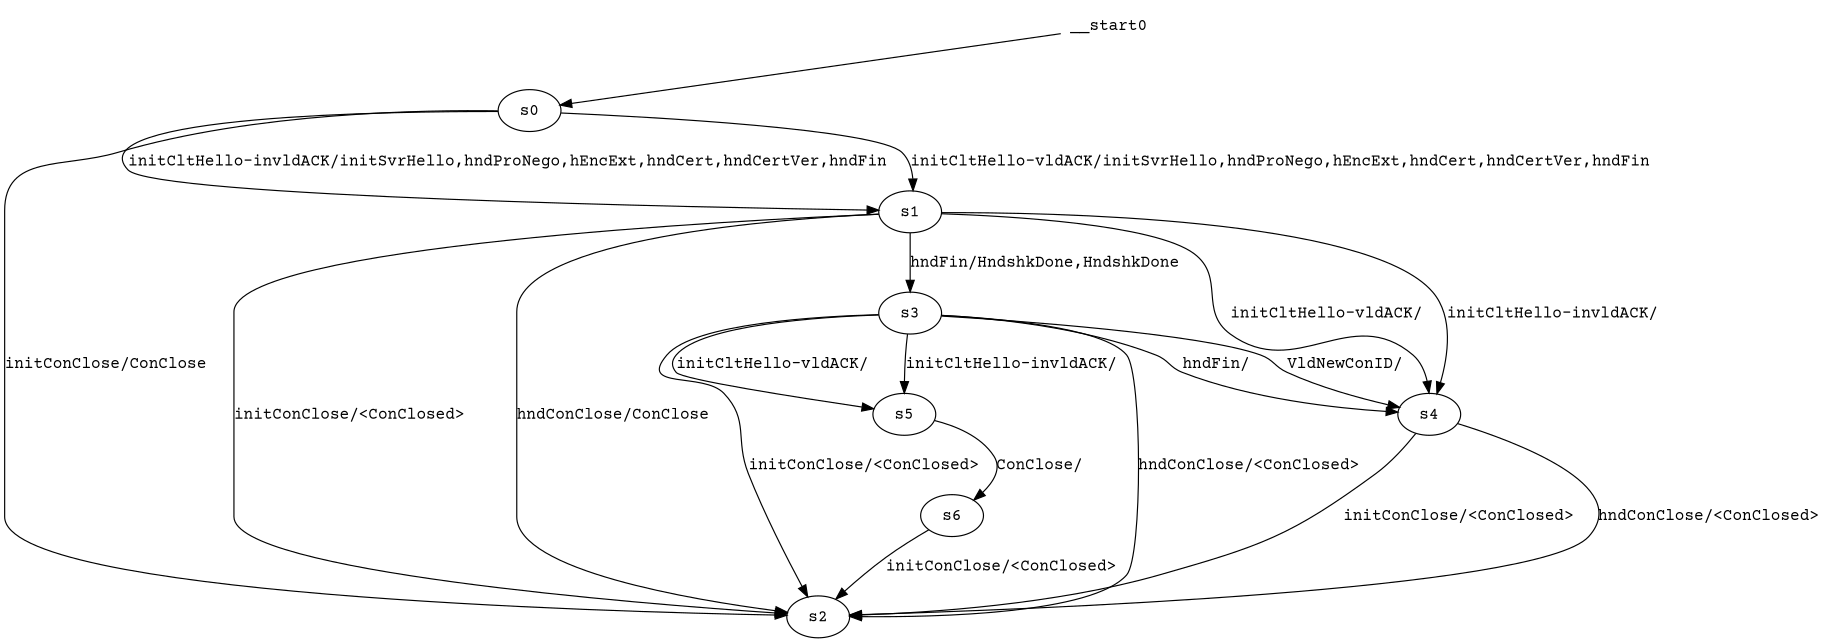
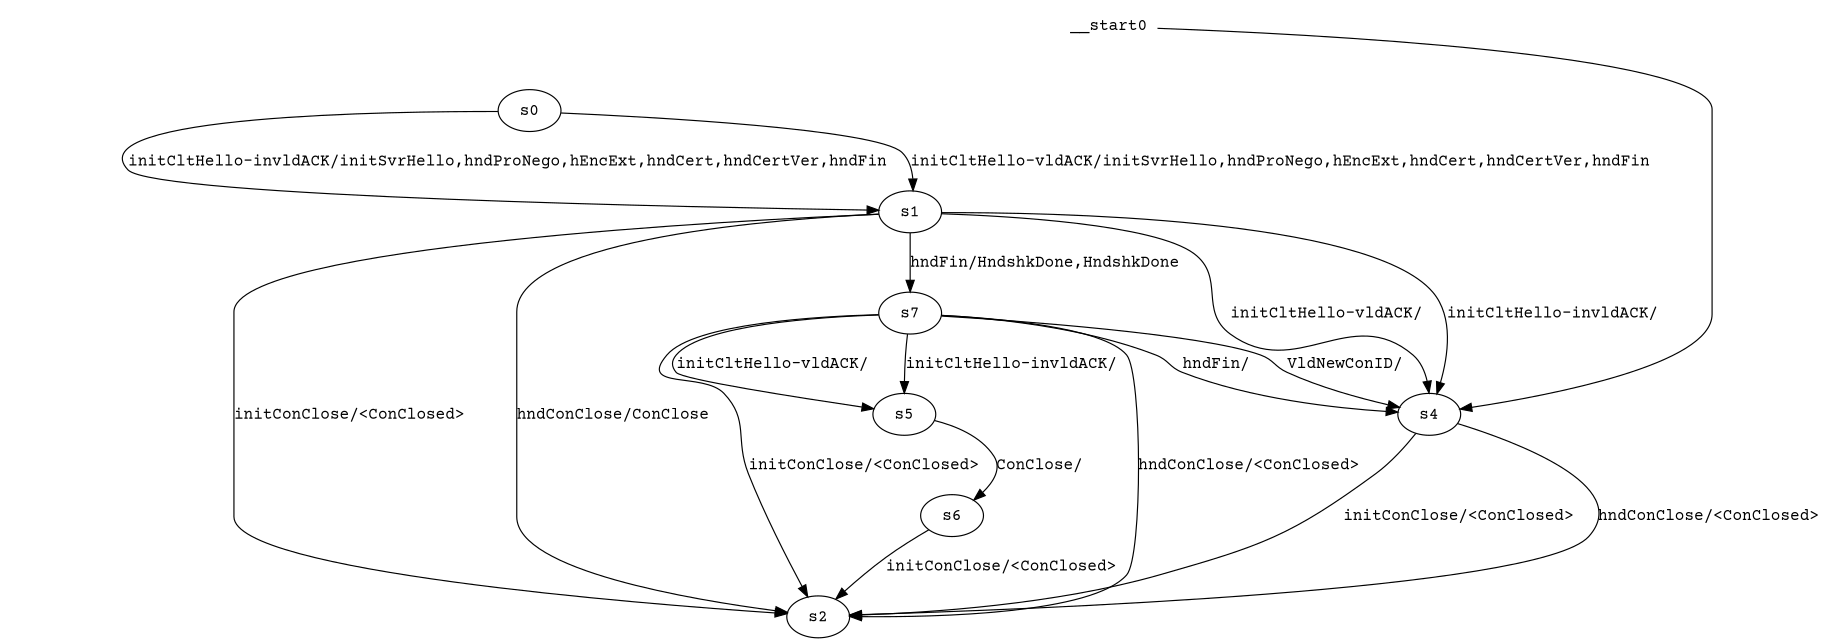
edge "__start0" -> "s0": now "__start0" -> "s4"
node "s3": label "s3" -> "s7"
edge "s0" -> "s2": removed, label "initConClose/ConClose"
